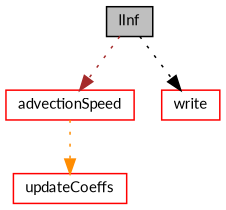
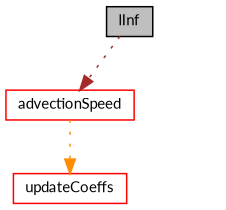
node "write": removed
